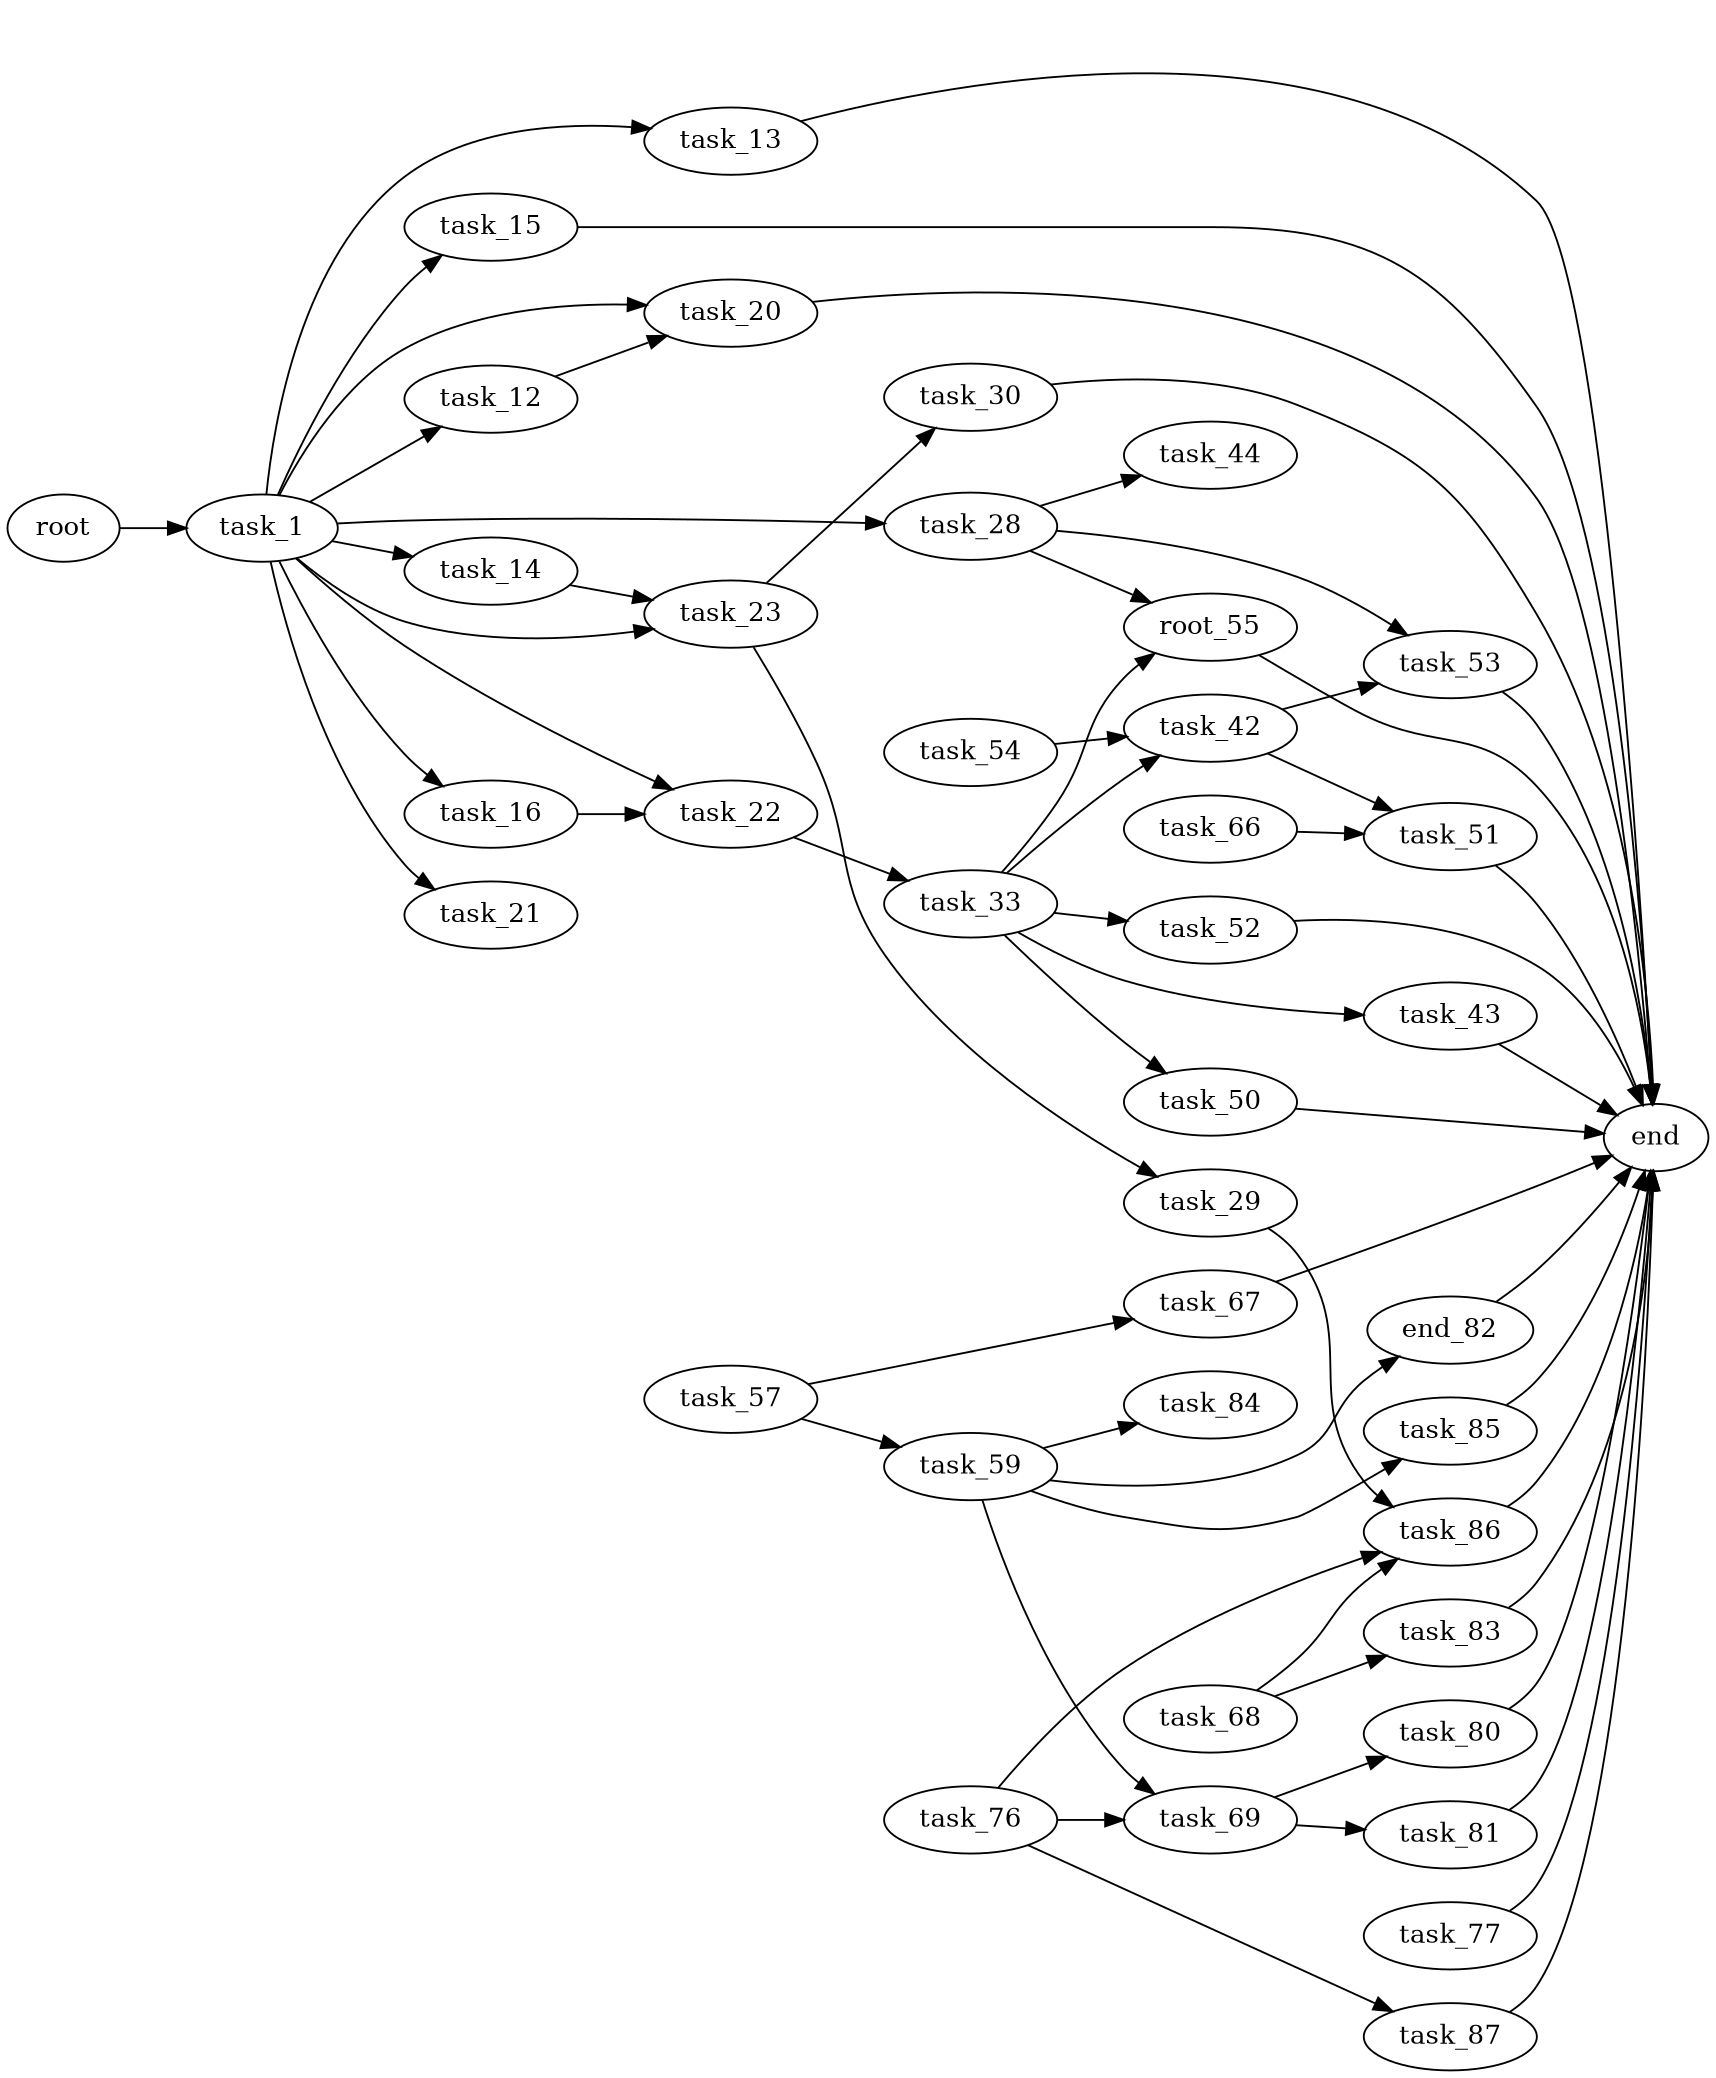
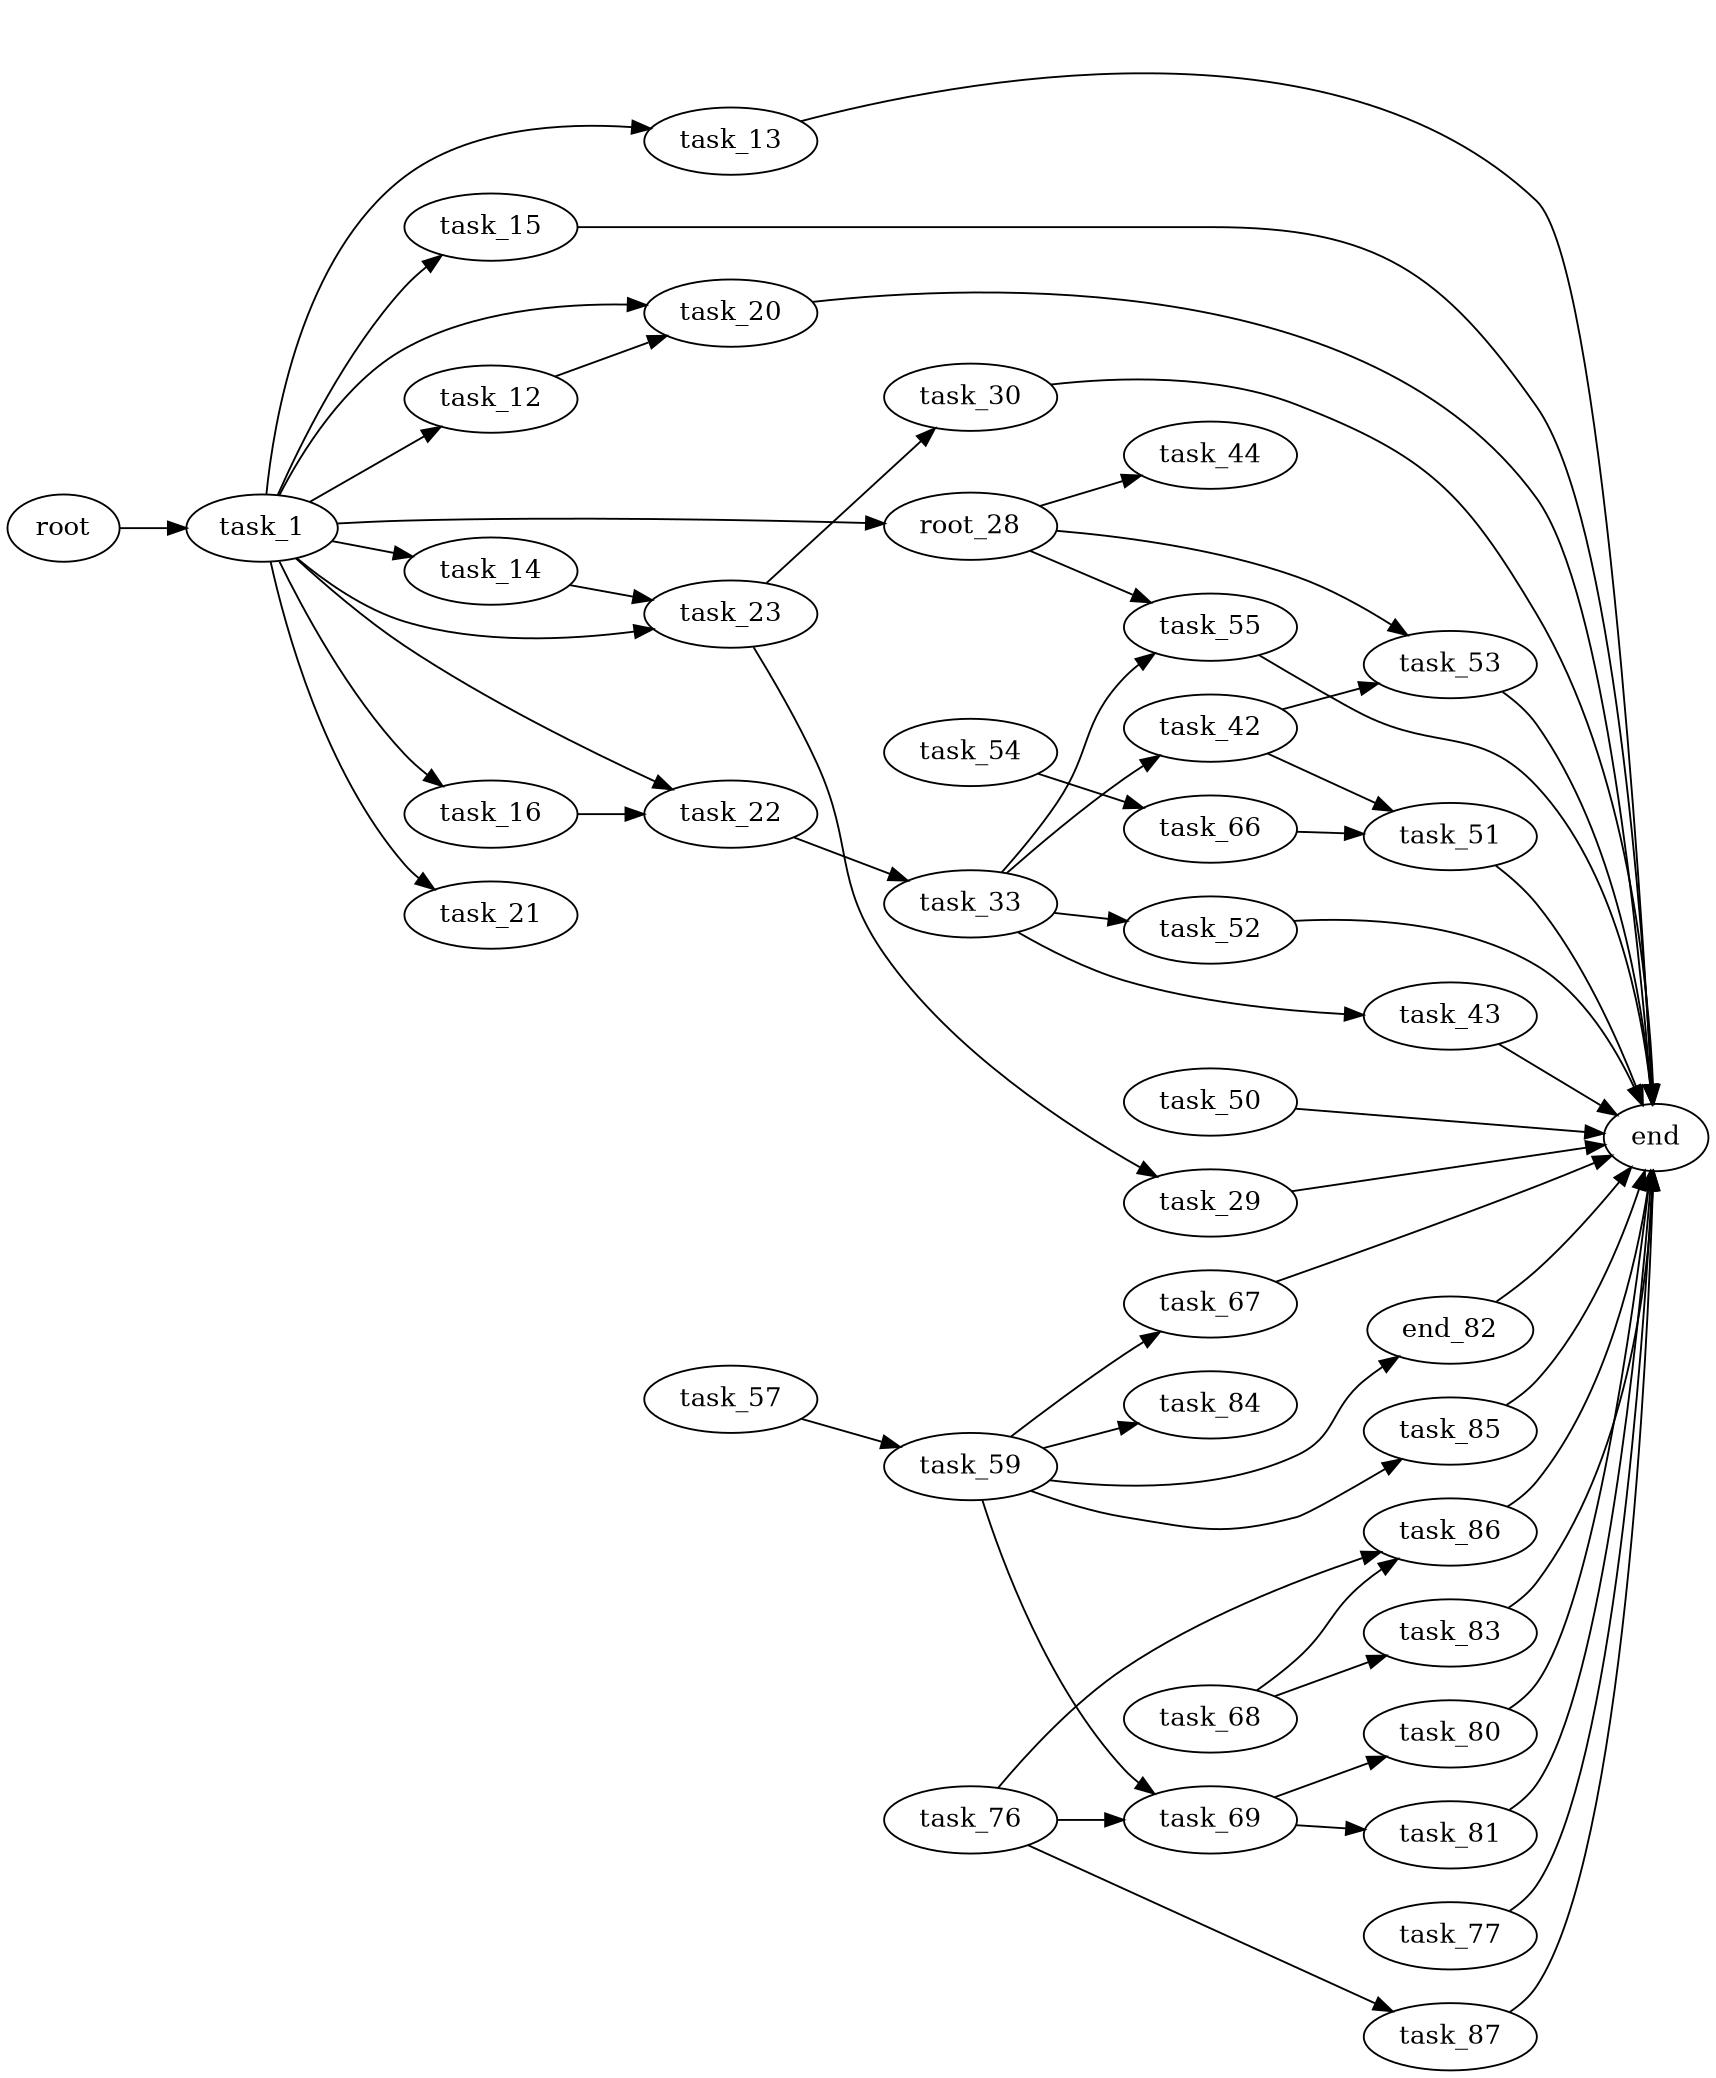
node "task_28": label "task_28" -> "root_28"
node "root_55": label "root_55" -> "task_55"
edge "task_54" -> "task_42": now "task_54" -> "task_66"
edge "task_33" -> "task_50": removed
edge "task_57" -> "task_67": now "task_59" -> "task_67"
edge "task_29" -> "task_86": now "task_29" -> "end"
